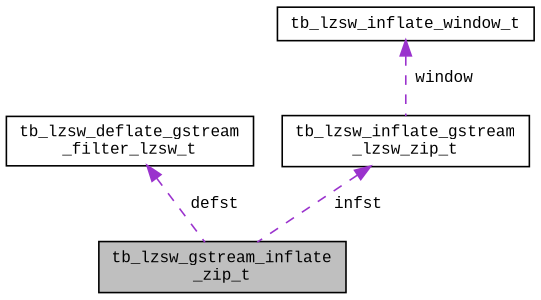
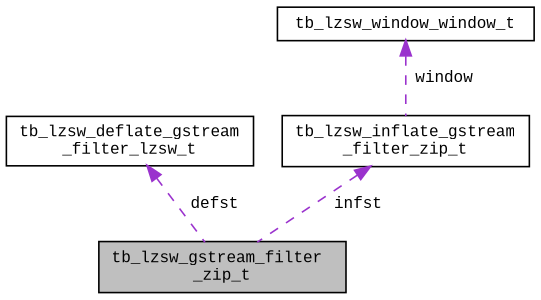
node "tb_lzsw_inflate_window_t": label "tb_lzsw_inflate_window_t" -> "tb_lzsw_window_window_t"
node "tb_lzsw_inflate_gstream _lzsw_zip_t": label "tb_lzsw_inflate_gstream _lzsw_zip_t" -> "tb_lzsw_inflate_gstream _filter_zip_t"
node "tb_lzsw_gstream_inflate _zip_t": label "tb_lzsw_gstream_inflate _zip_t" -> "tb_lzsw_gstream_filter _zip_t"
